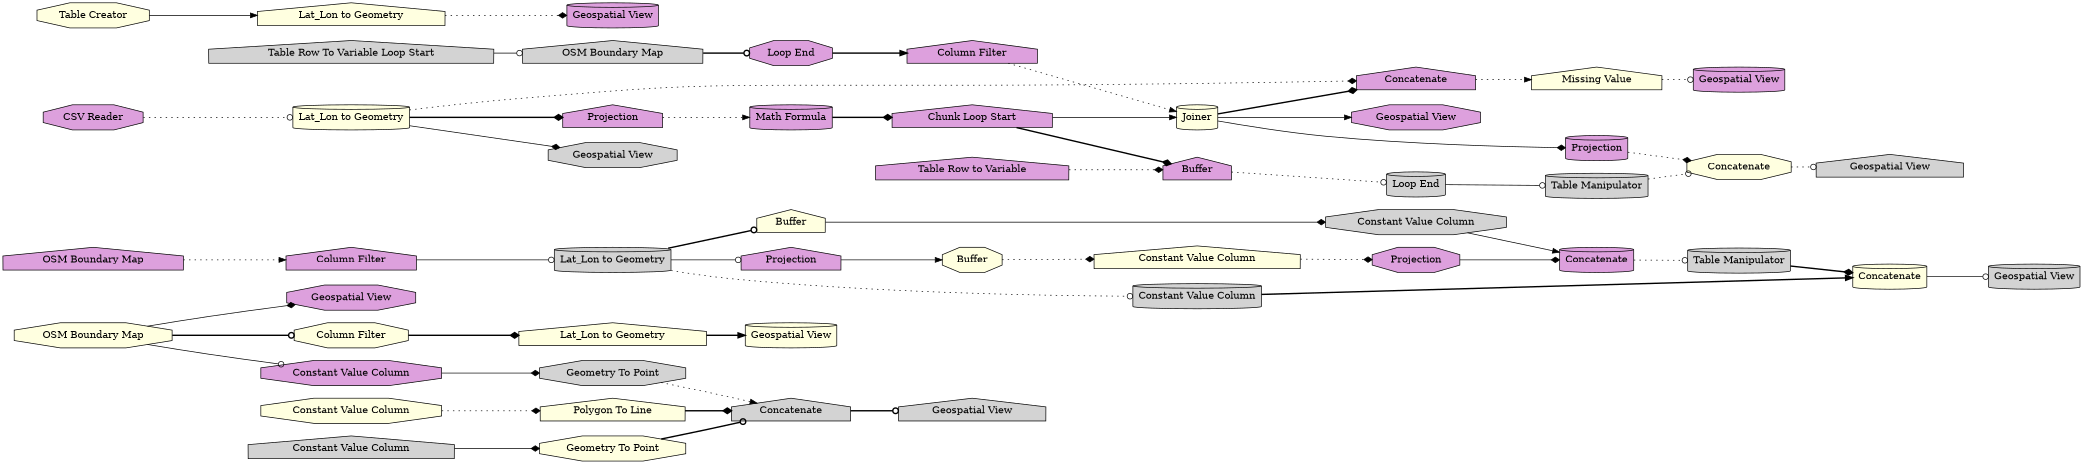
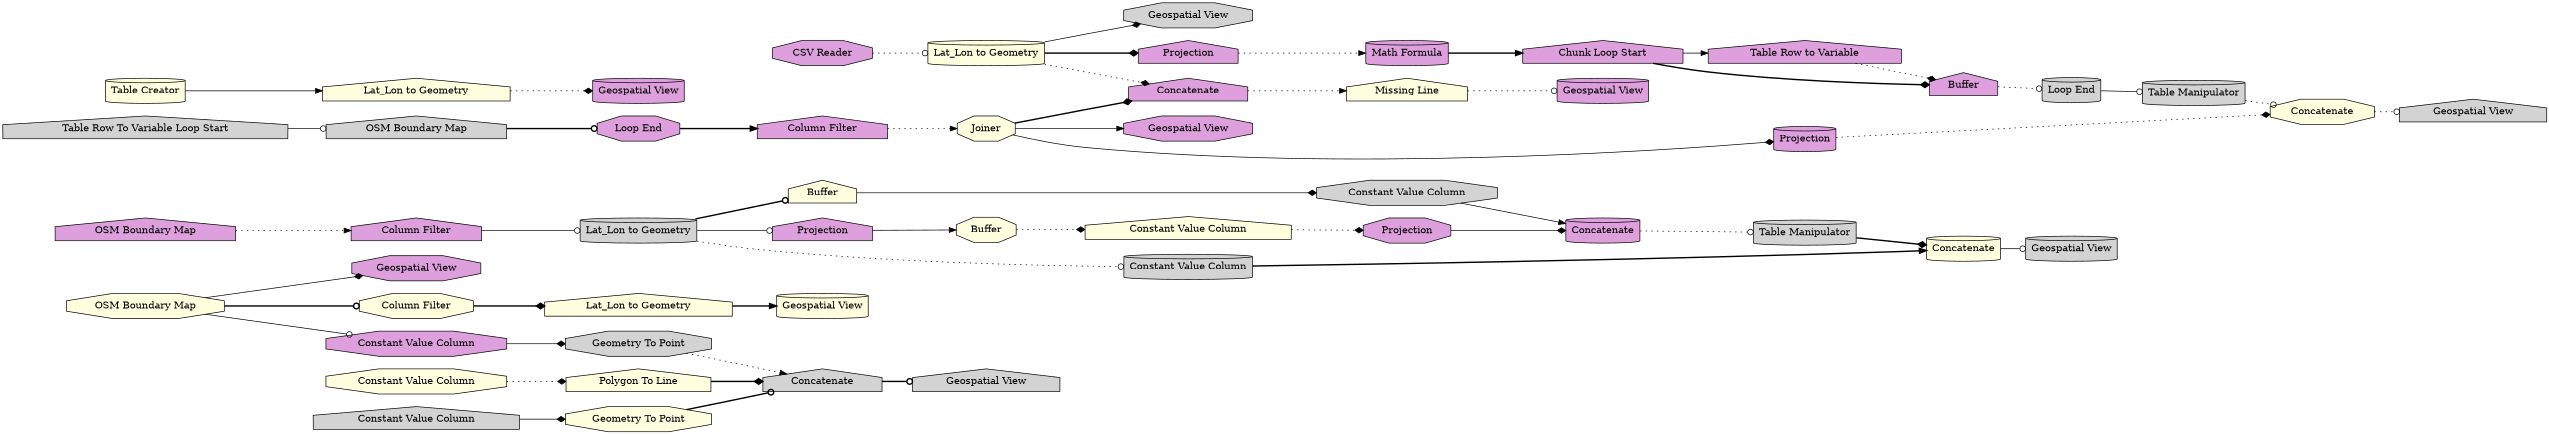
node "Table Creator": shape octagon -> cylinder
node "Missing Value": label "Missing Value" -> "Missing Line"
edge "Math Formula" -> "Chunk Loop Start": arrowhead diamond -> normal
edge "Chunk Loop Start" -> "Joiner": now "Chunk Loop Start" -> "Table Row to Variable"
node "Joiner": shape cylinder -> octagon
